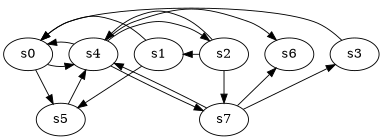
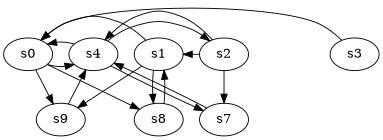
node "s6": removed
edge "s7" -> "s3": removed
node "s5": label "s5" -> "s9"
node "s8": added
